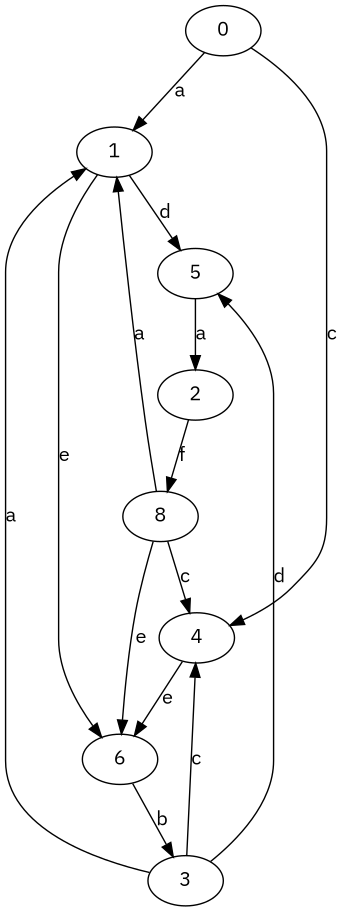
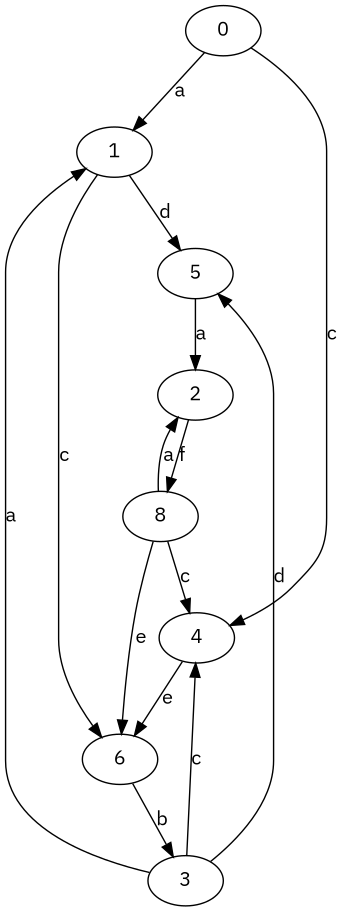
edge "8" -> "1": now "8" -> "2"
edge "1" -> "6": label "e" -> "c"
